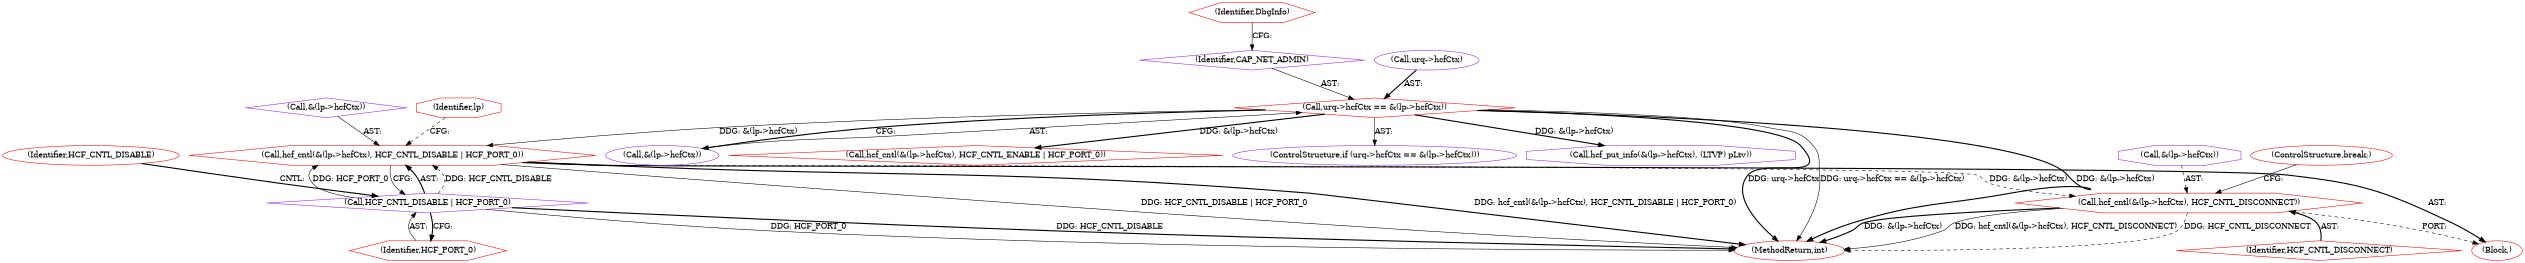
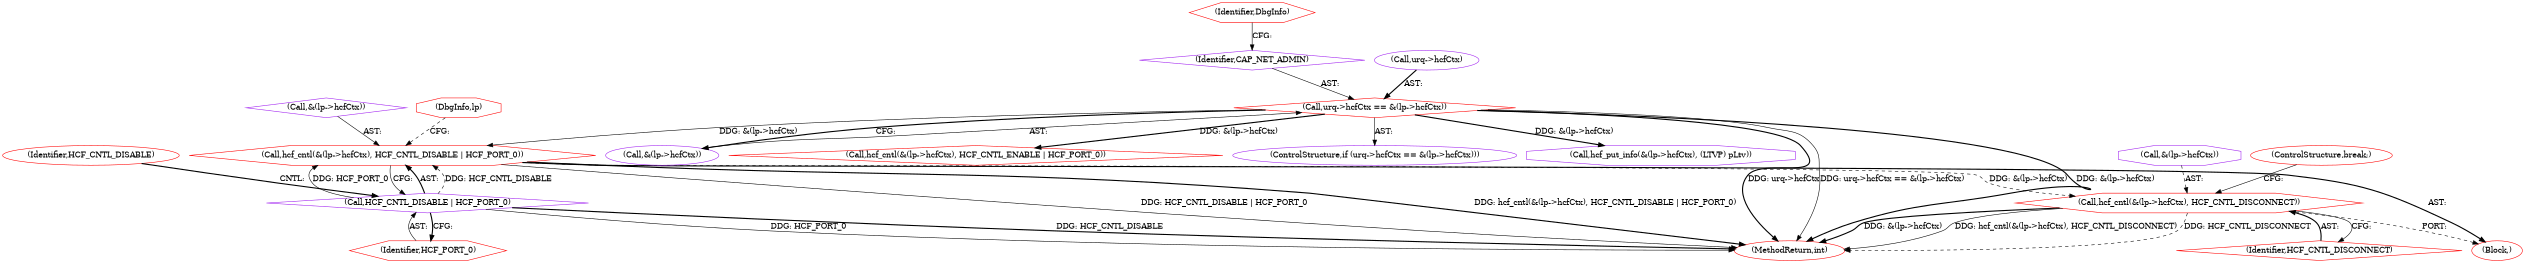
node "(Identifier,lp)": label "(Identifier,lp)" -> "(DbgInfo,lp)"
edge "(Call,hcf_cntl(&(lp->hcfCtx), HCF_CNTL_DISCONNECT))" -> "(Identifier,HCF_CNTL_DISCONNECT)": added, label "CFG:"
